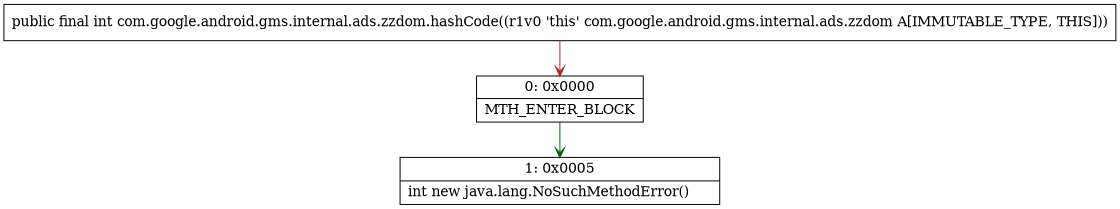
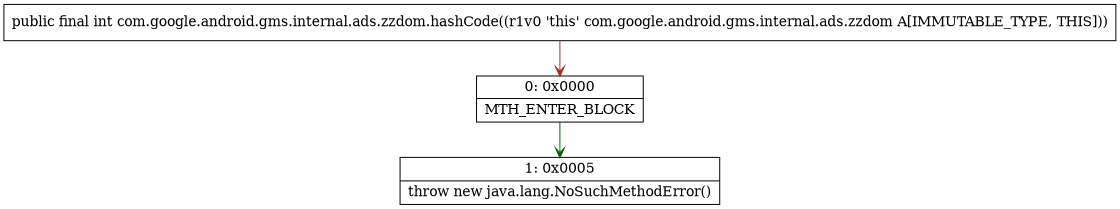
node "1: 0x0005": text "int new java.lang.NoSuchMethodError()" -> "throw new java.lang.NoSuchMethodError()"
